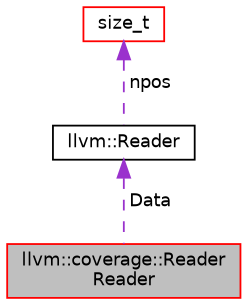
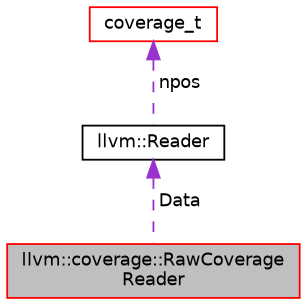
node "size_t": label "size_t" -> "coverage_t"
node "llvm::coverage::Reader Reader": label "llvm::coverage::Reader Reader" -> "llvm::coverage::RawCoverage Reader"
